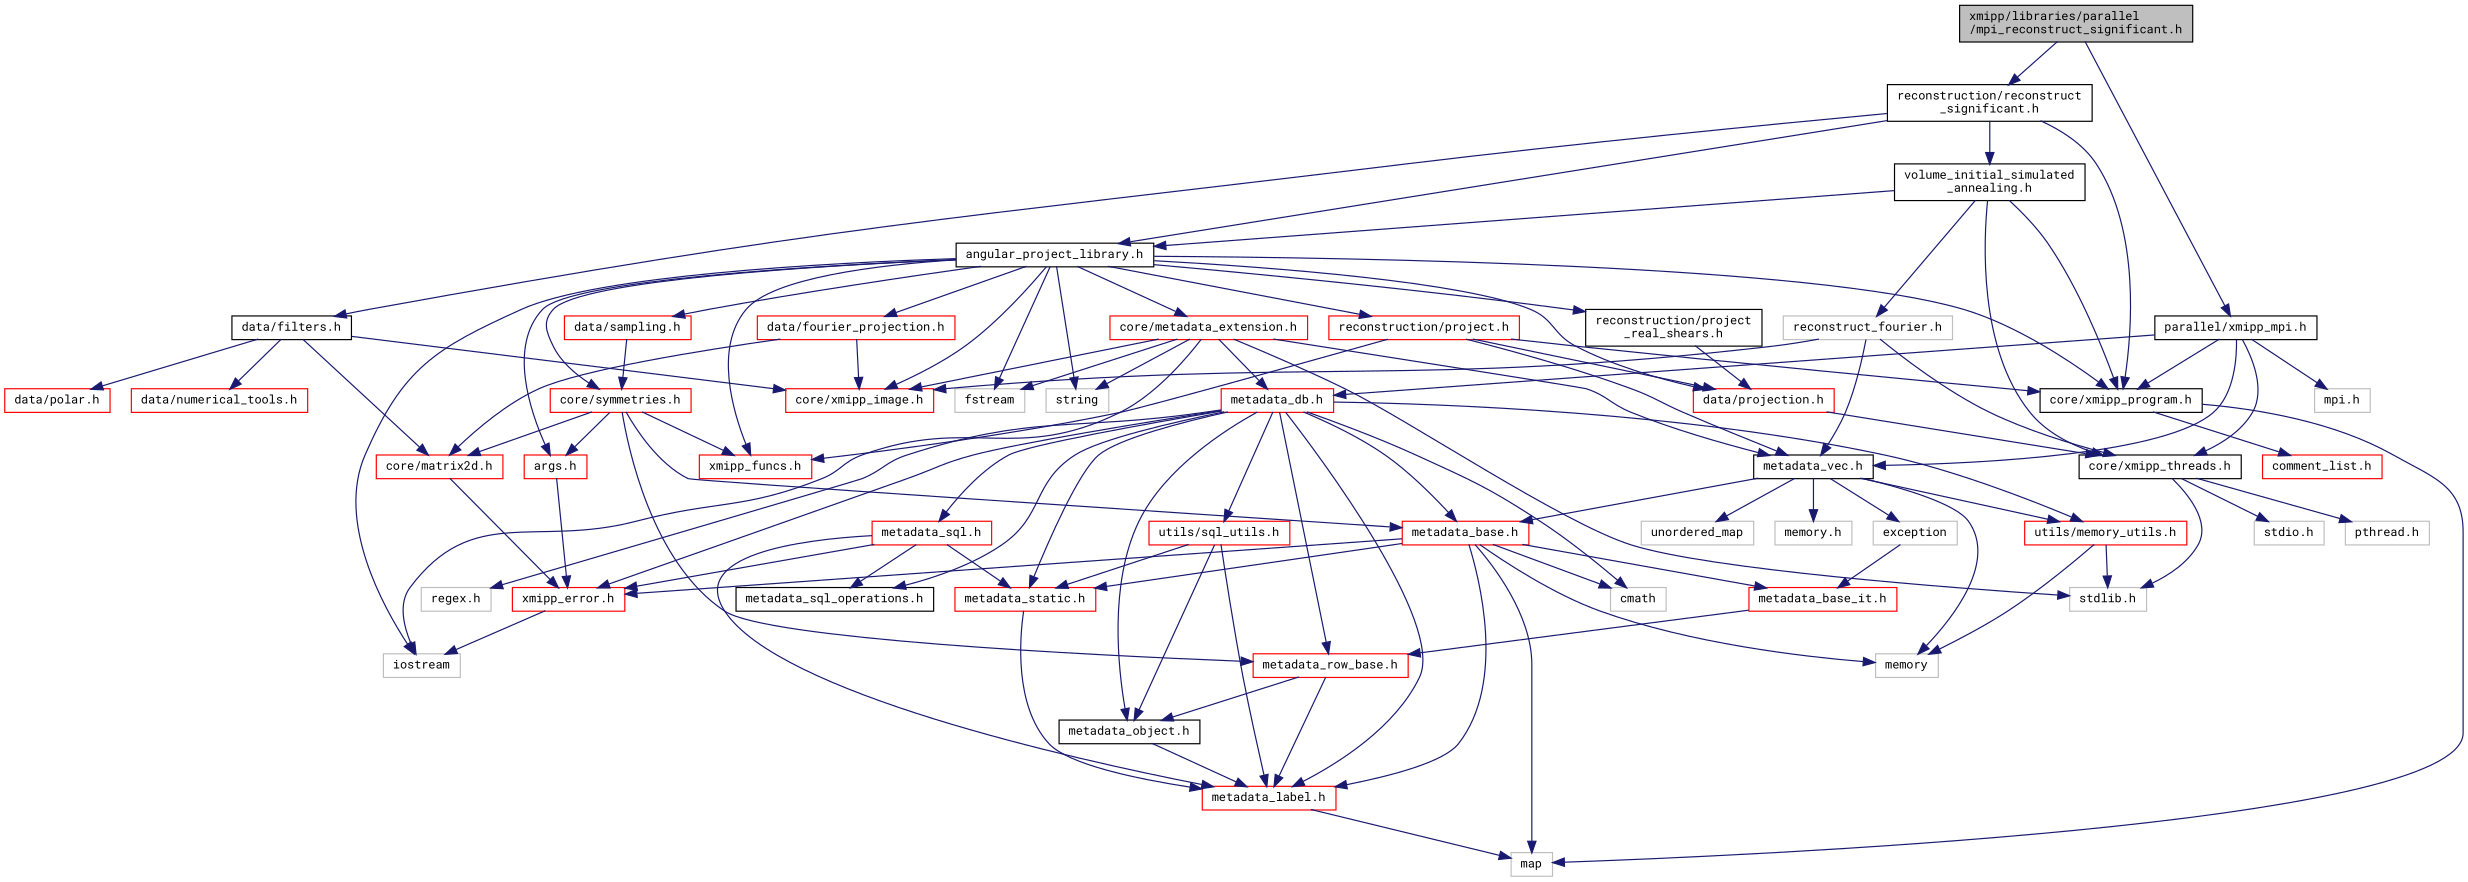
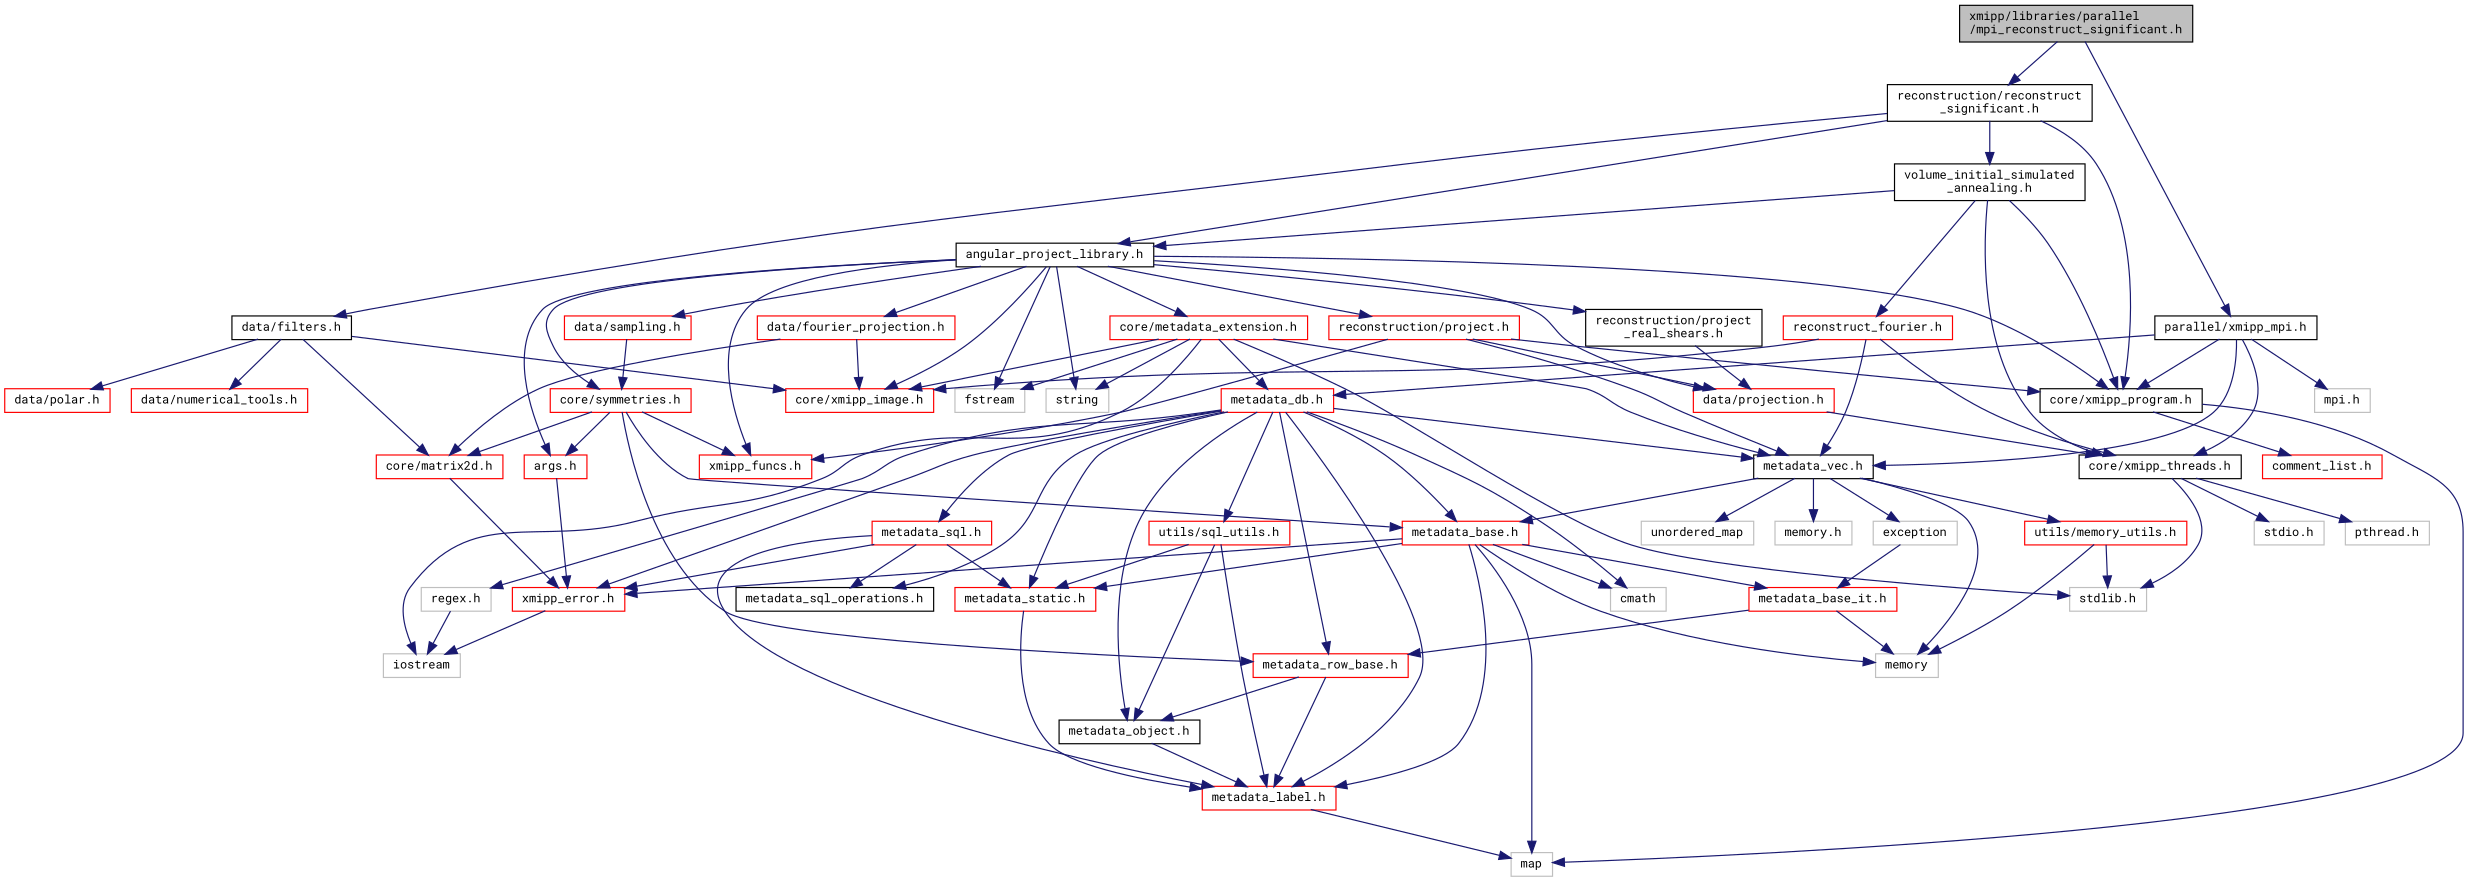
edge "angular_project_library.h" -> "iostream": now "regex.h" -> "iostream"
node "reconstruct_fourier.h": color grey75 -> red
edge "metadata_db.h" -> "utils/memory_utils.h": now "metadata_db.h" -> "metadata_vec.h"
edge "metadata_base_it.h" -> "memory": added
